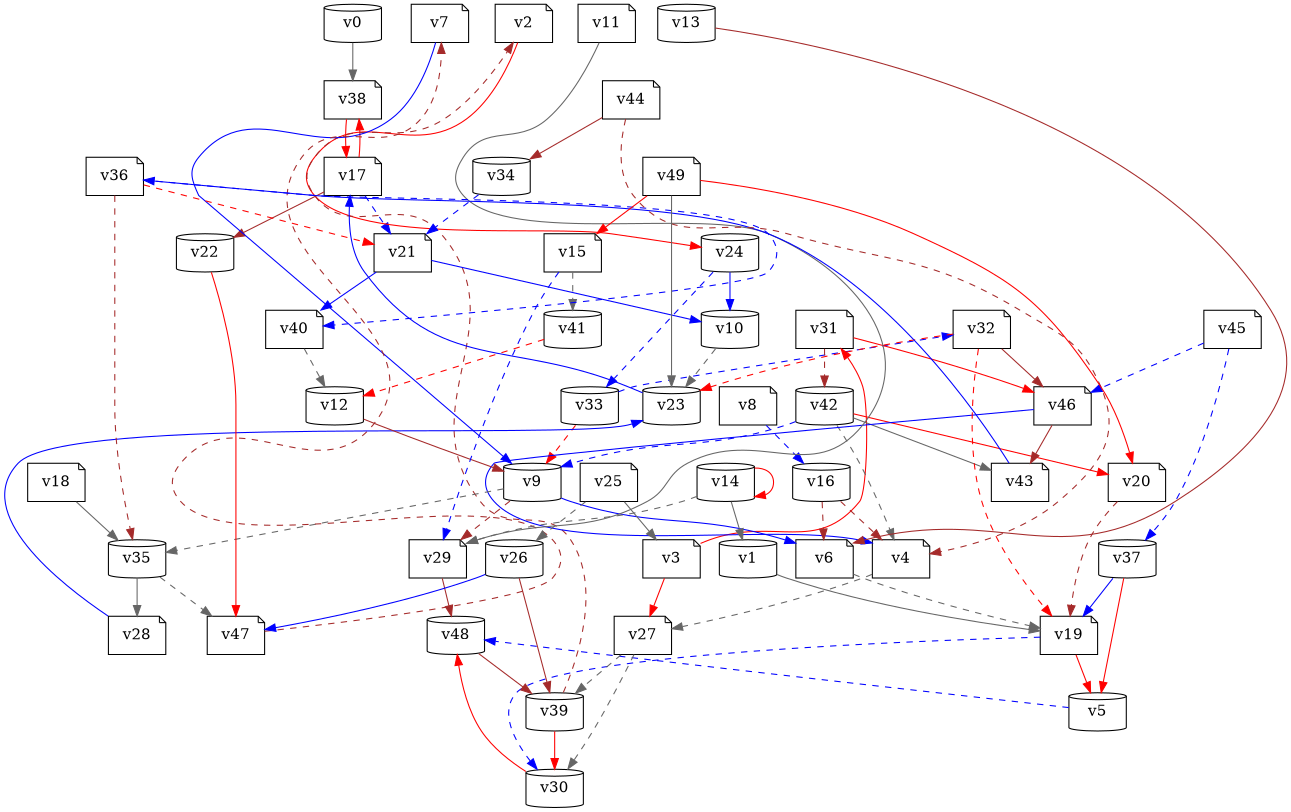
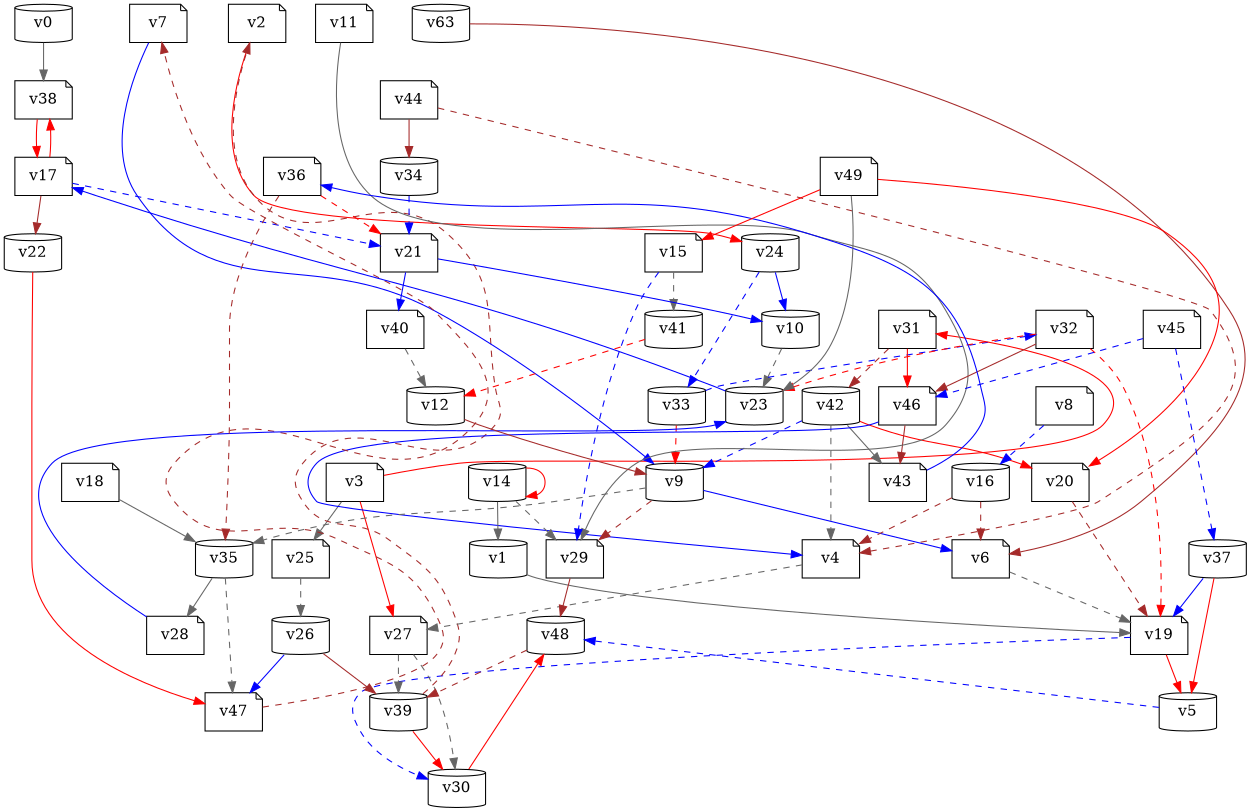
node "v13": label "v13" -> "v63"
edge "v36" -> "v40": removed
edge "v25" -> "v3": reversed
edge "v48" -> "v39": style solid -> dashed
